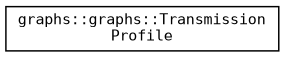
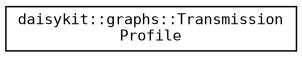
node "graphs::graphs::Transmission Profile": label "graphs::graphs::Transmission Profile" -> "daisykit::graphs::Transmission Profile"
